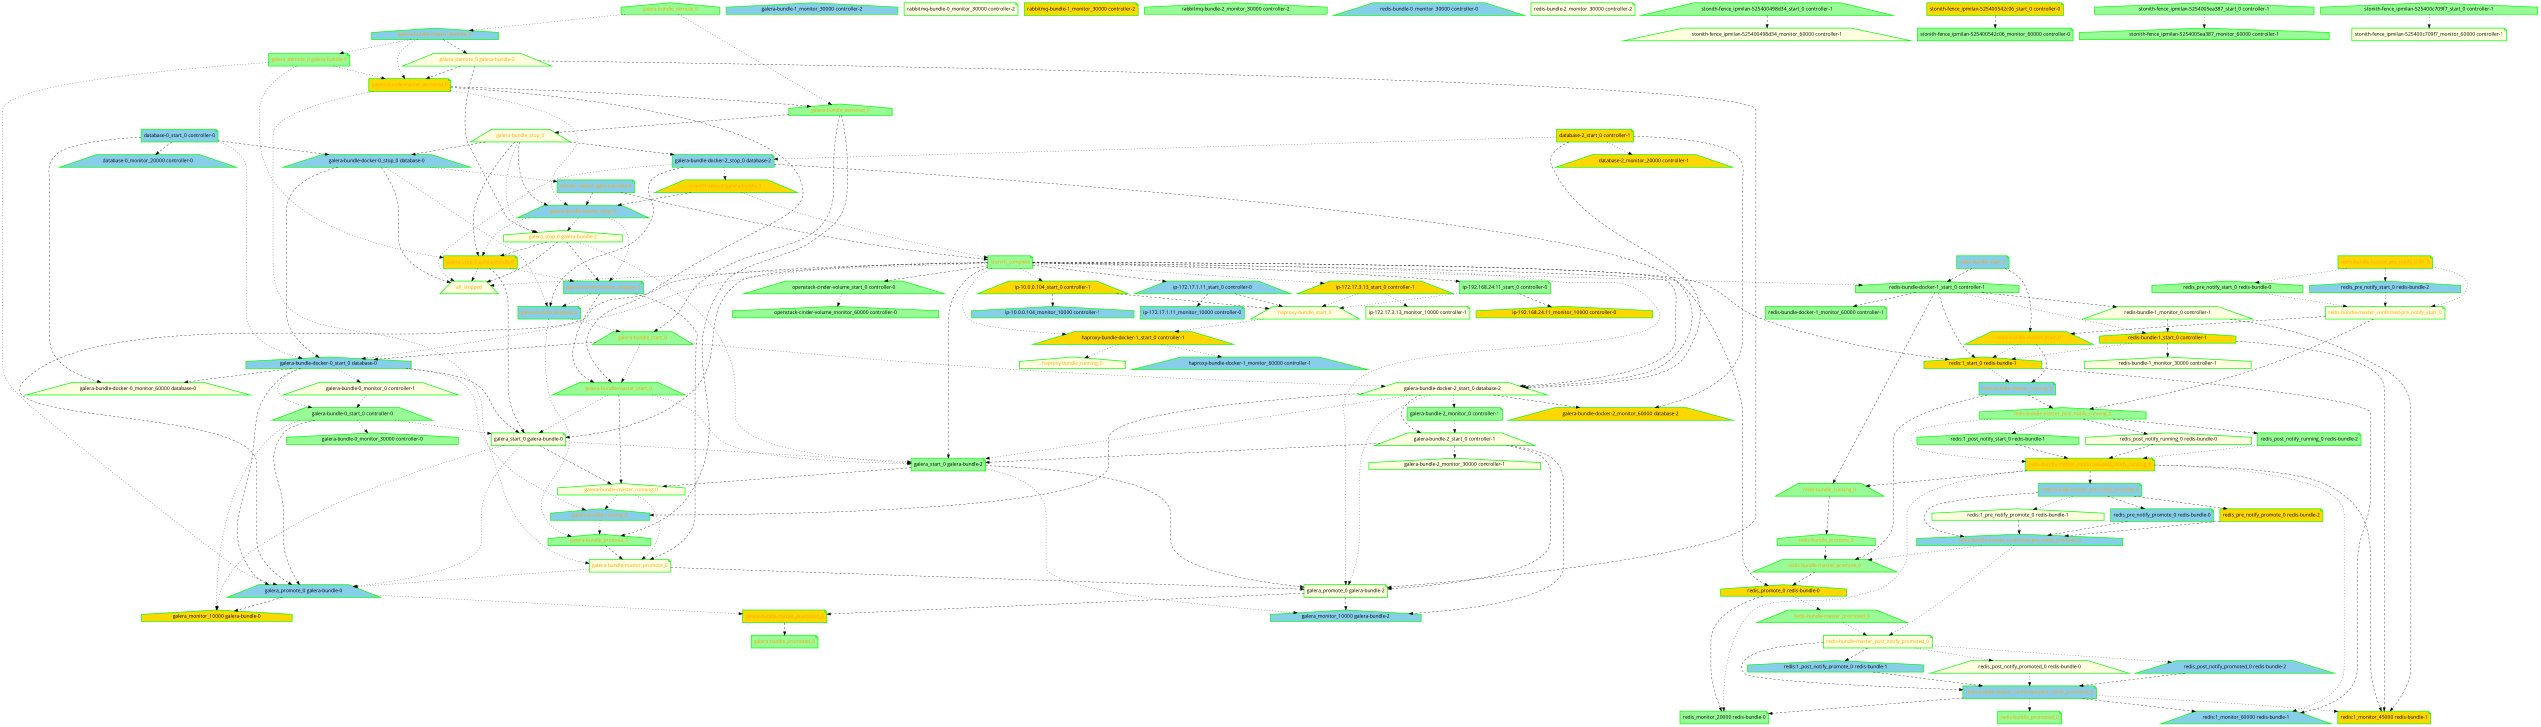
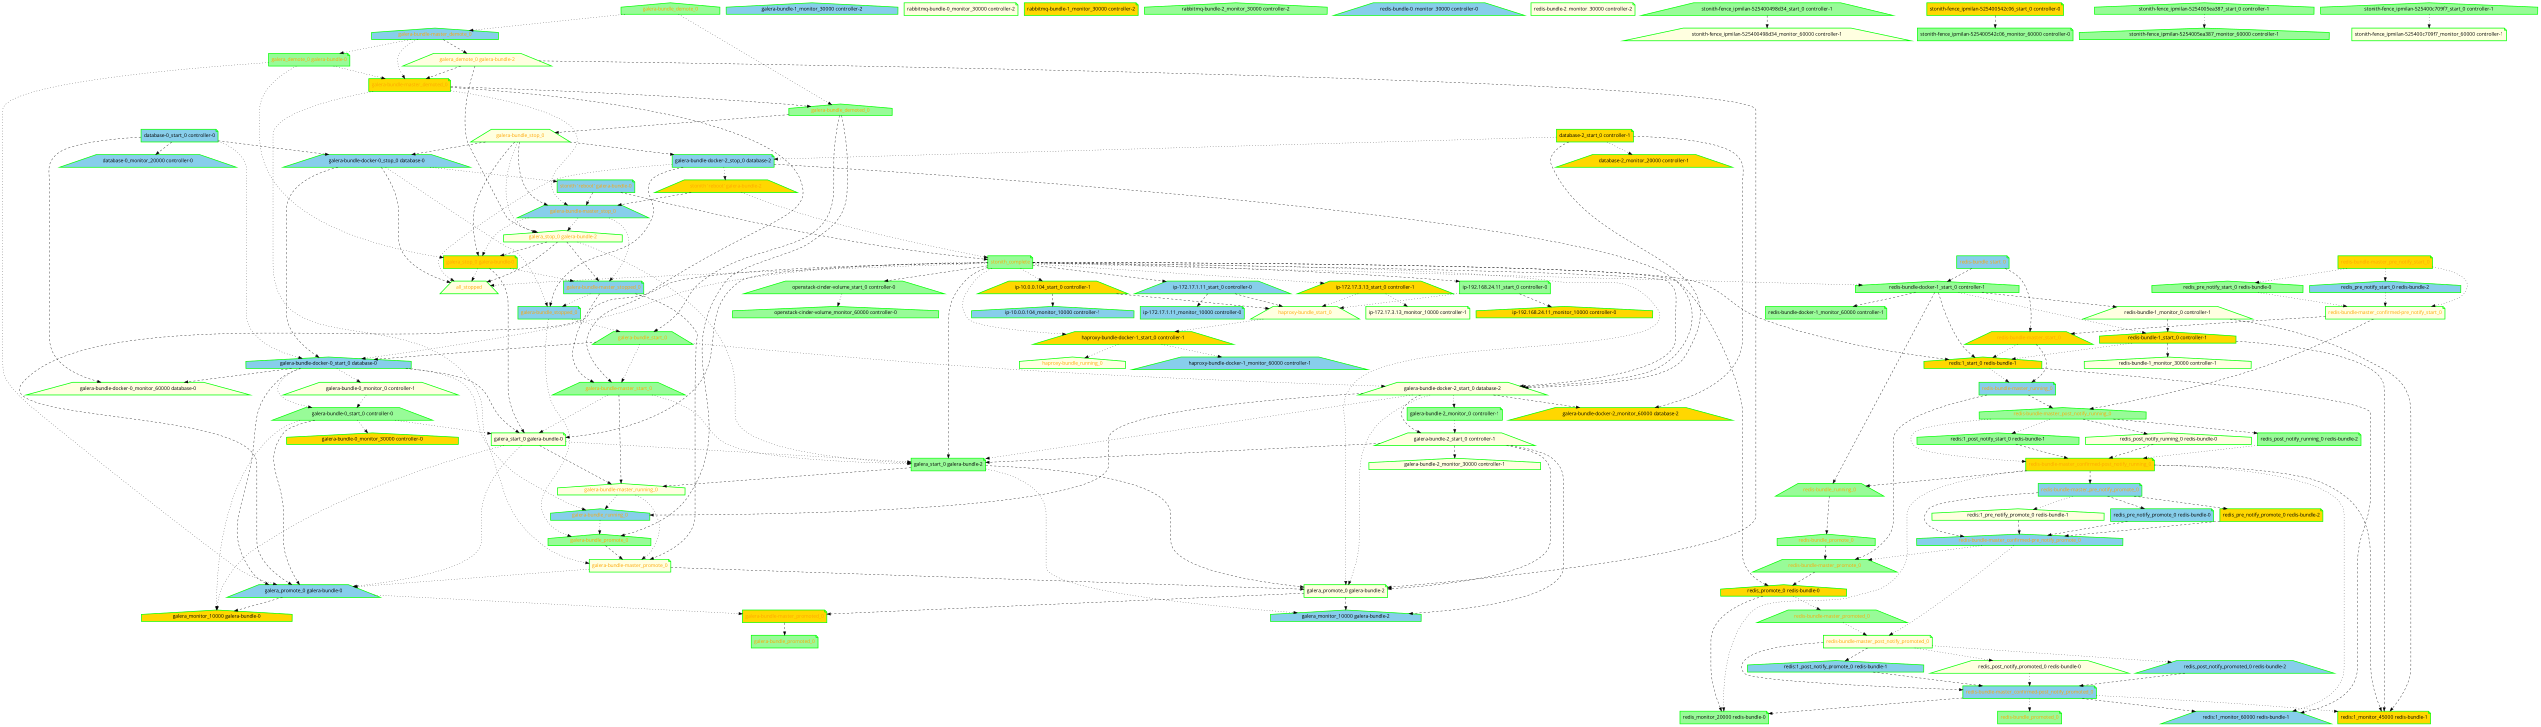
node "galera-bundle-0_monitor_30000 controller-0": fillcolor palegreen -> gold
